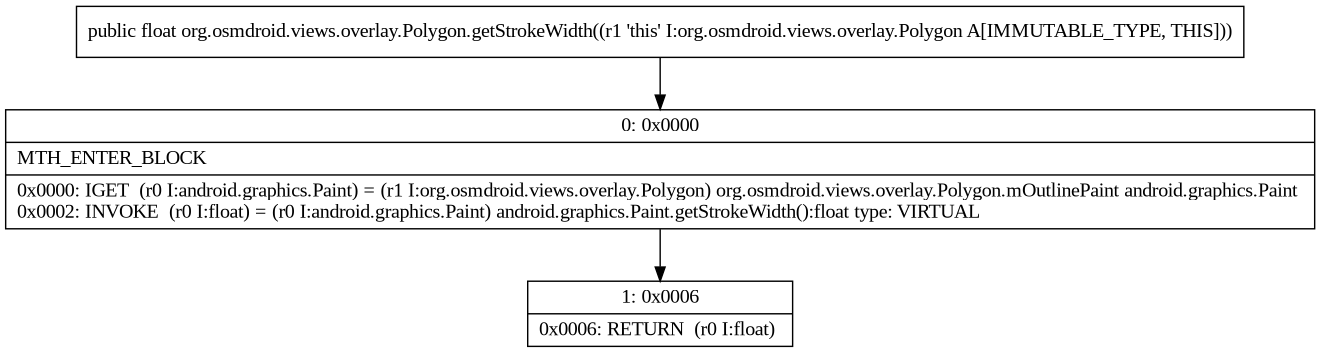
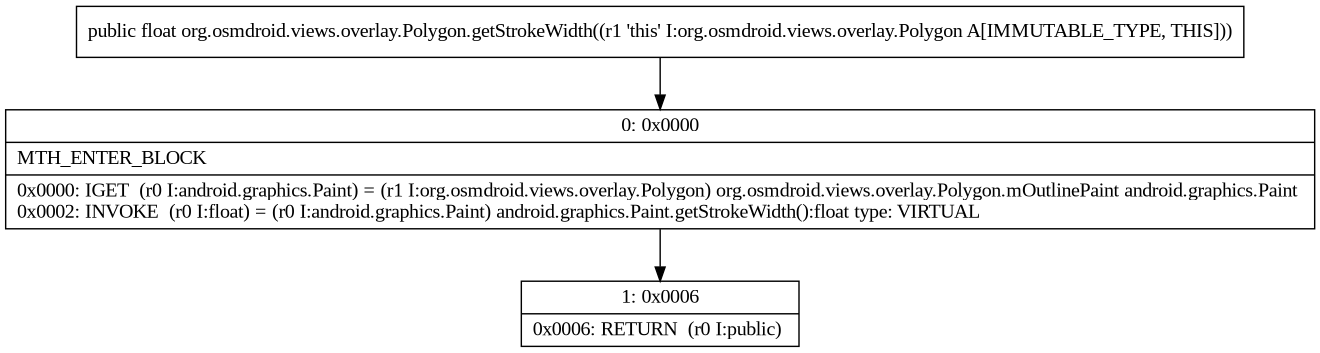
node "1: 0x0006": text "0x0006: RETURN  (r0 I:float)" -> "0x0006: RETURN  (r0 I:public)"
